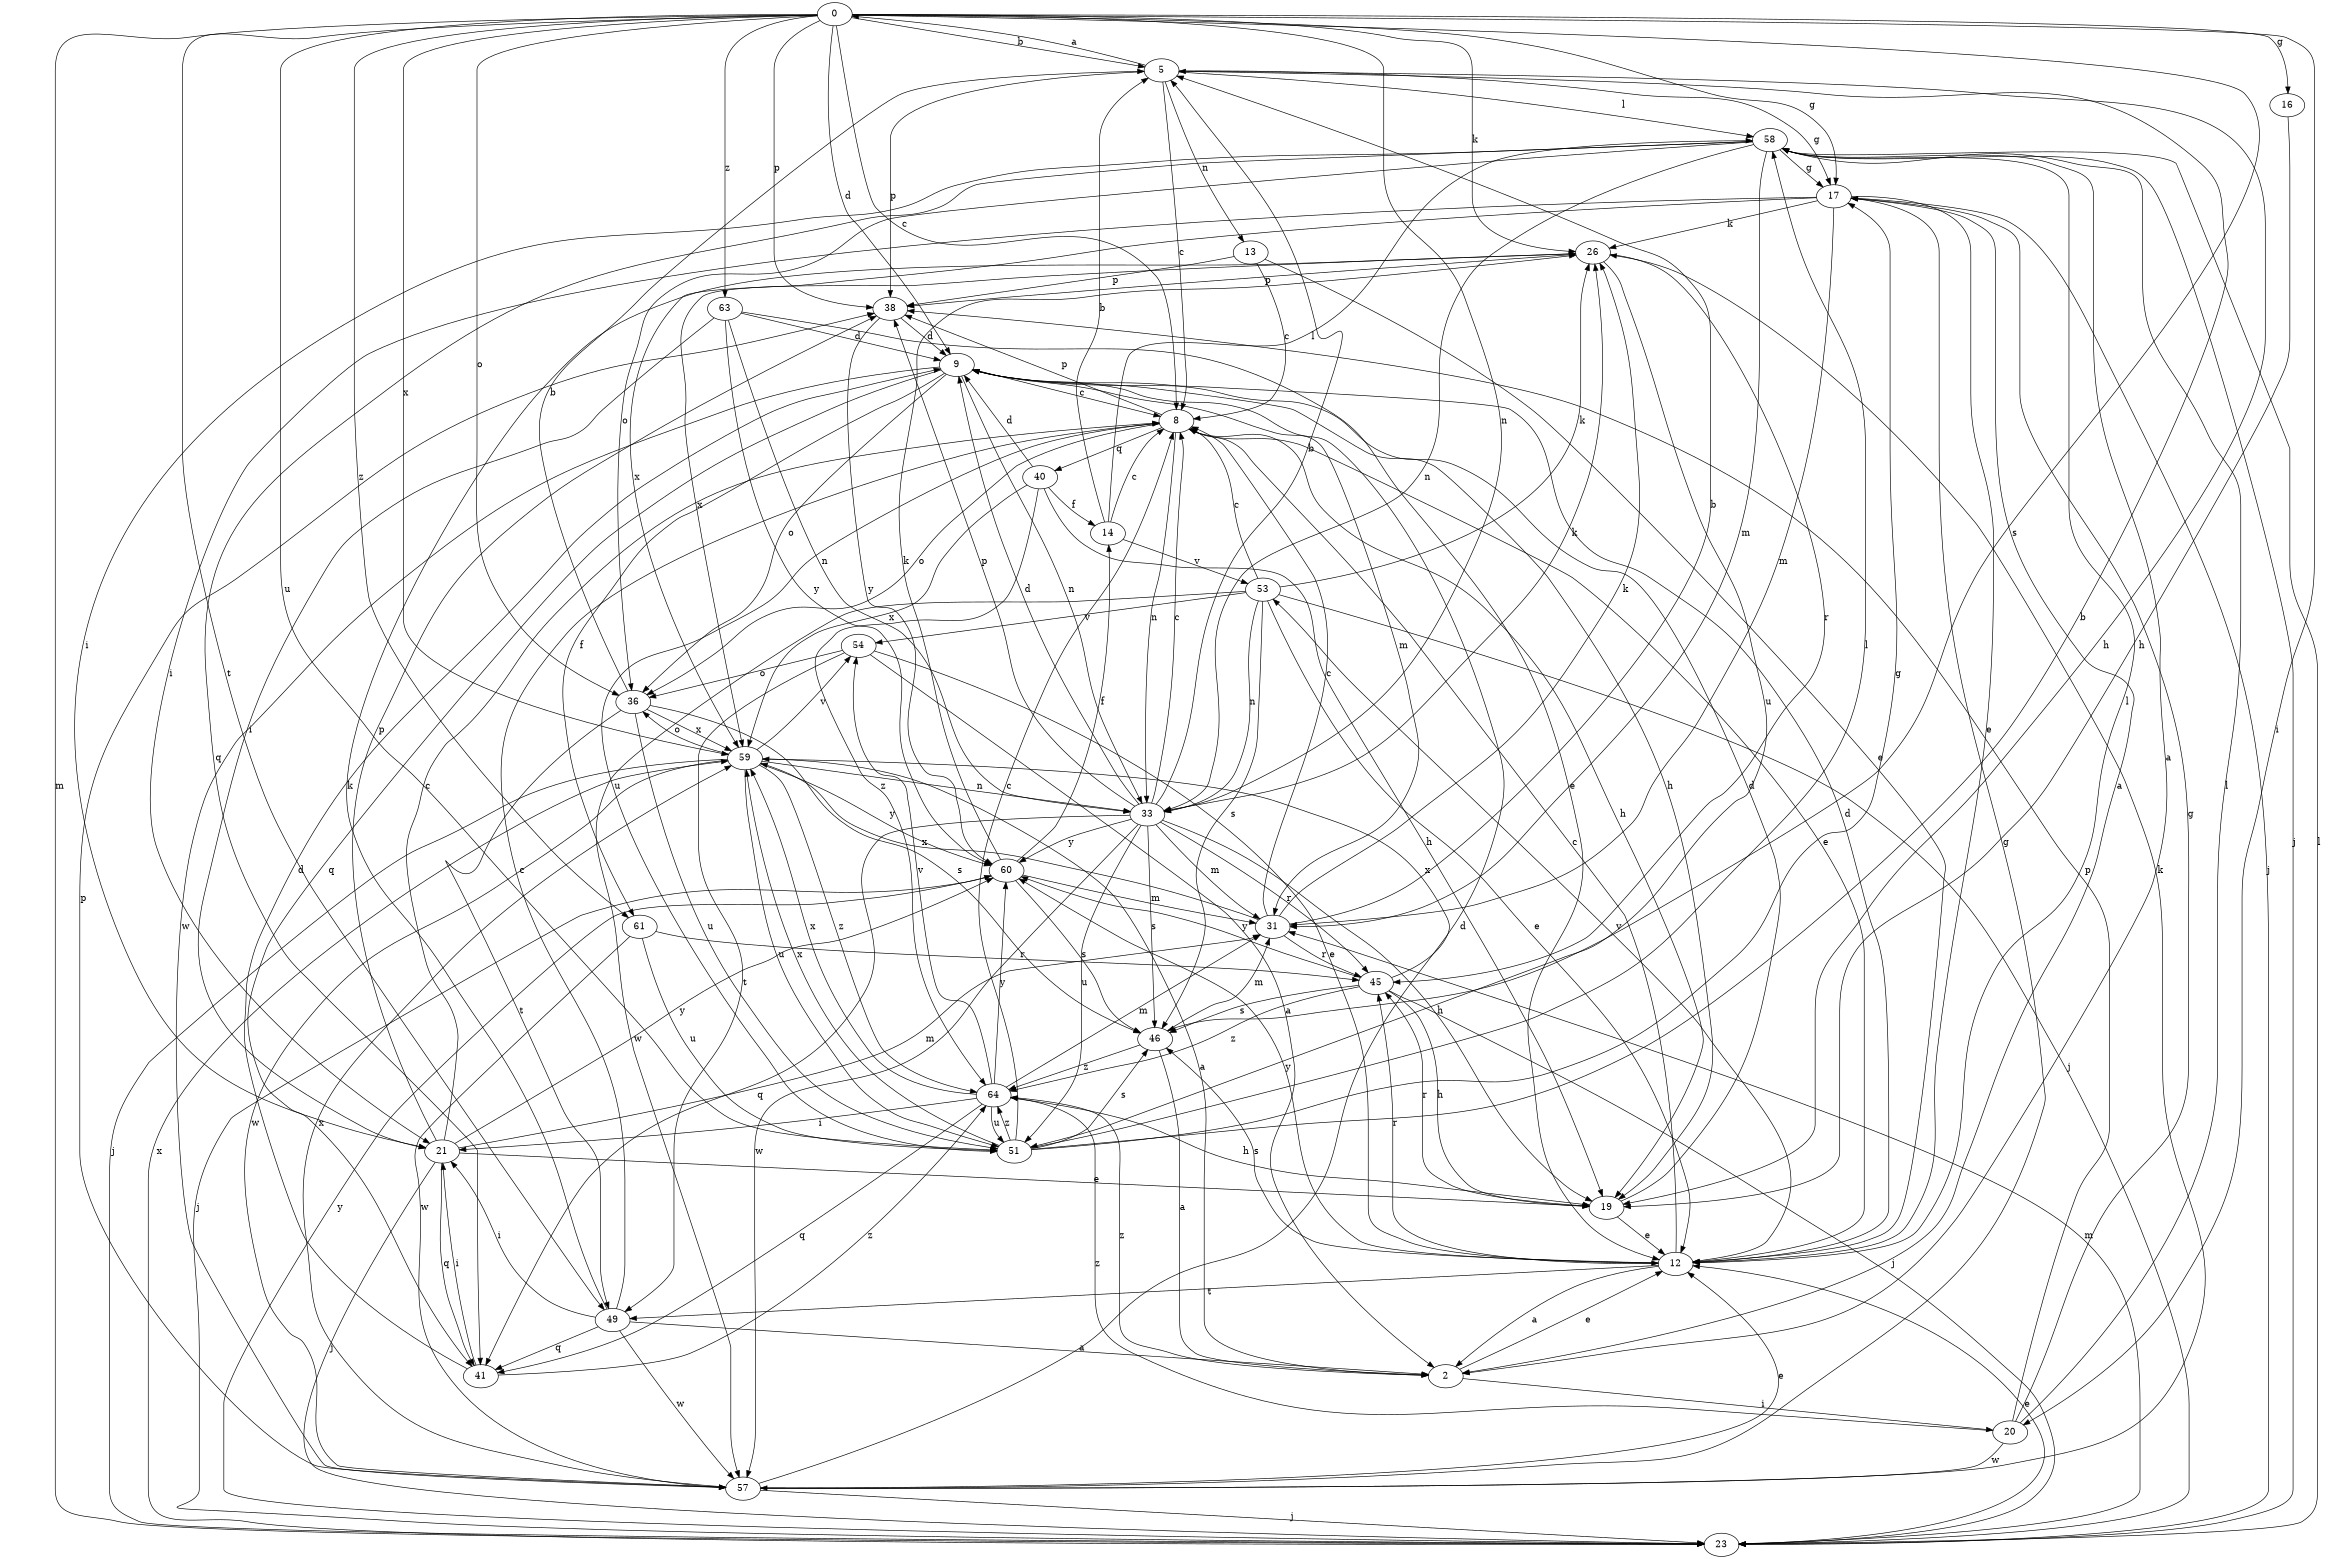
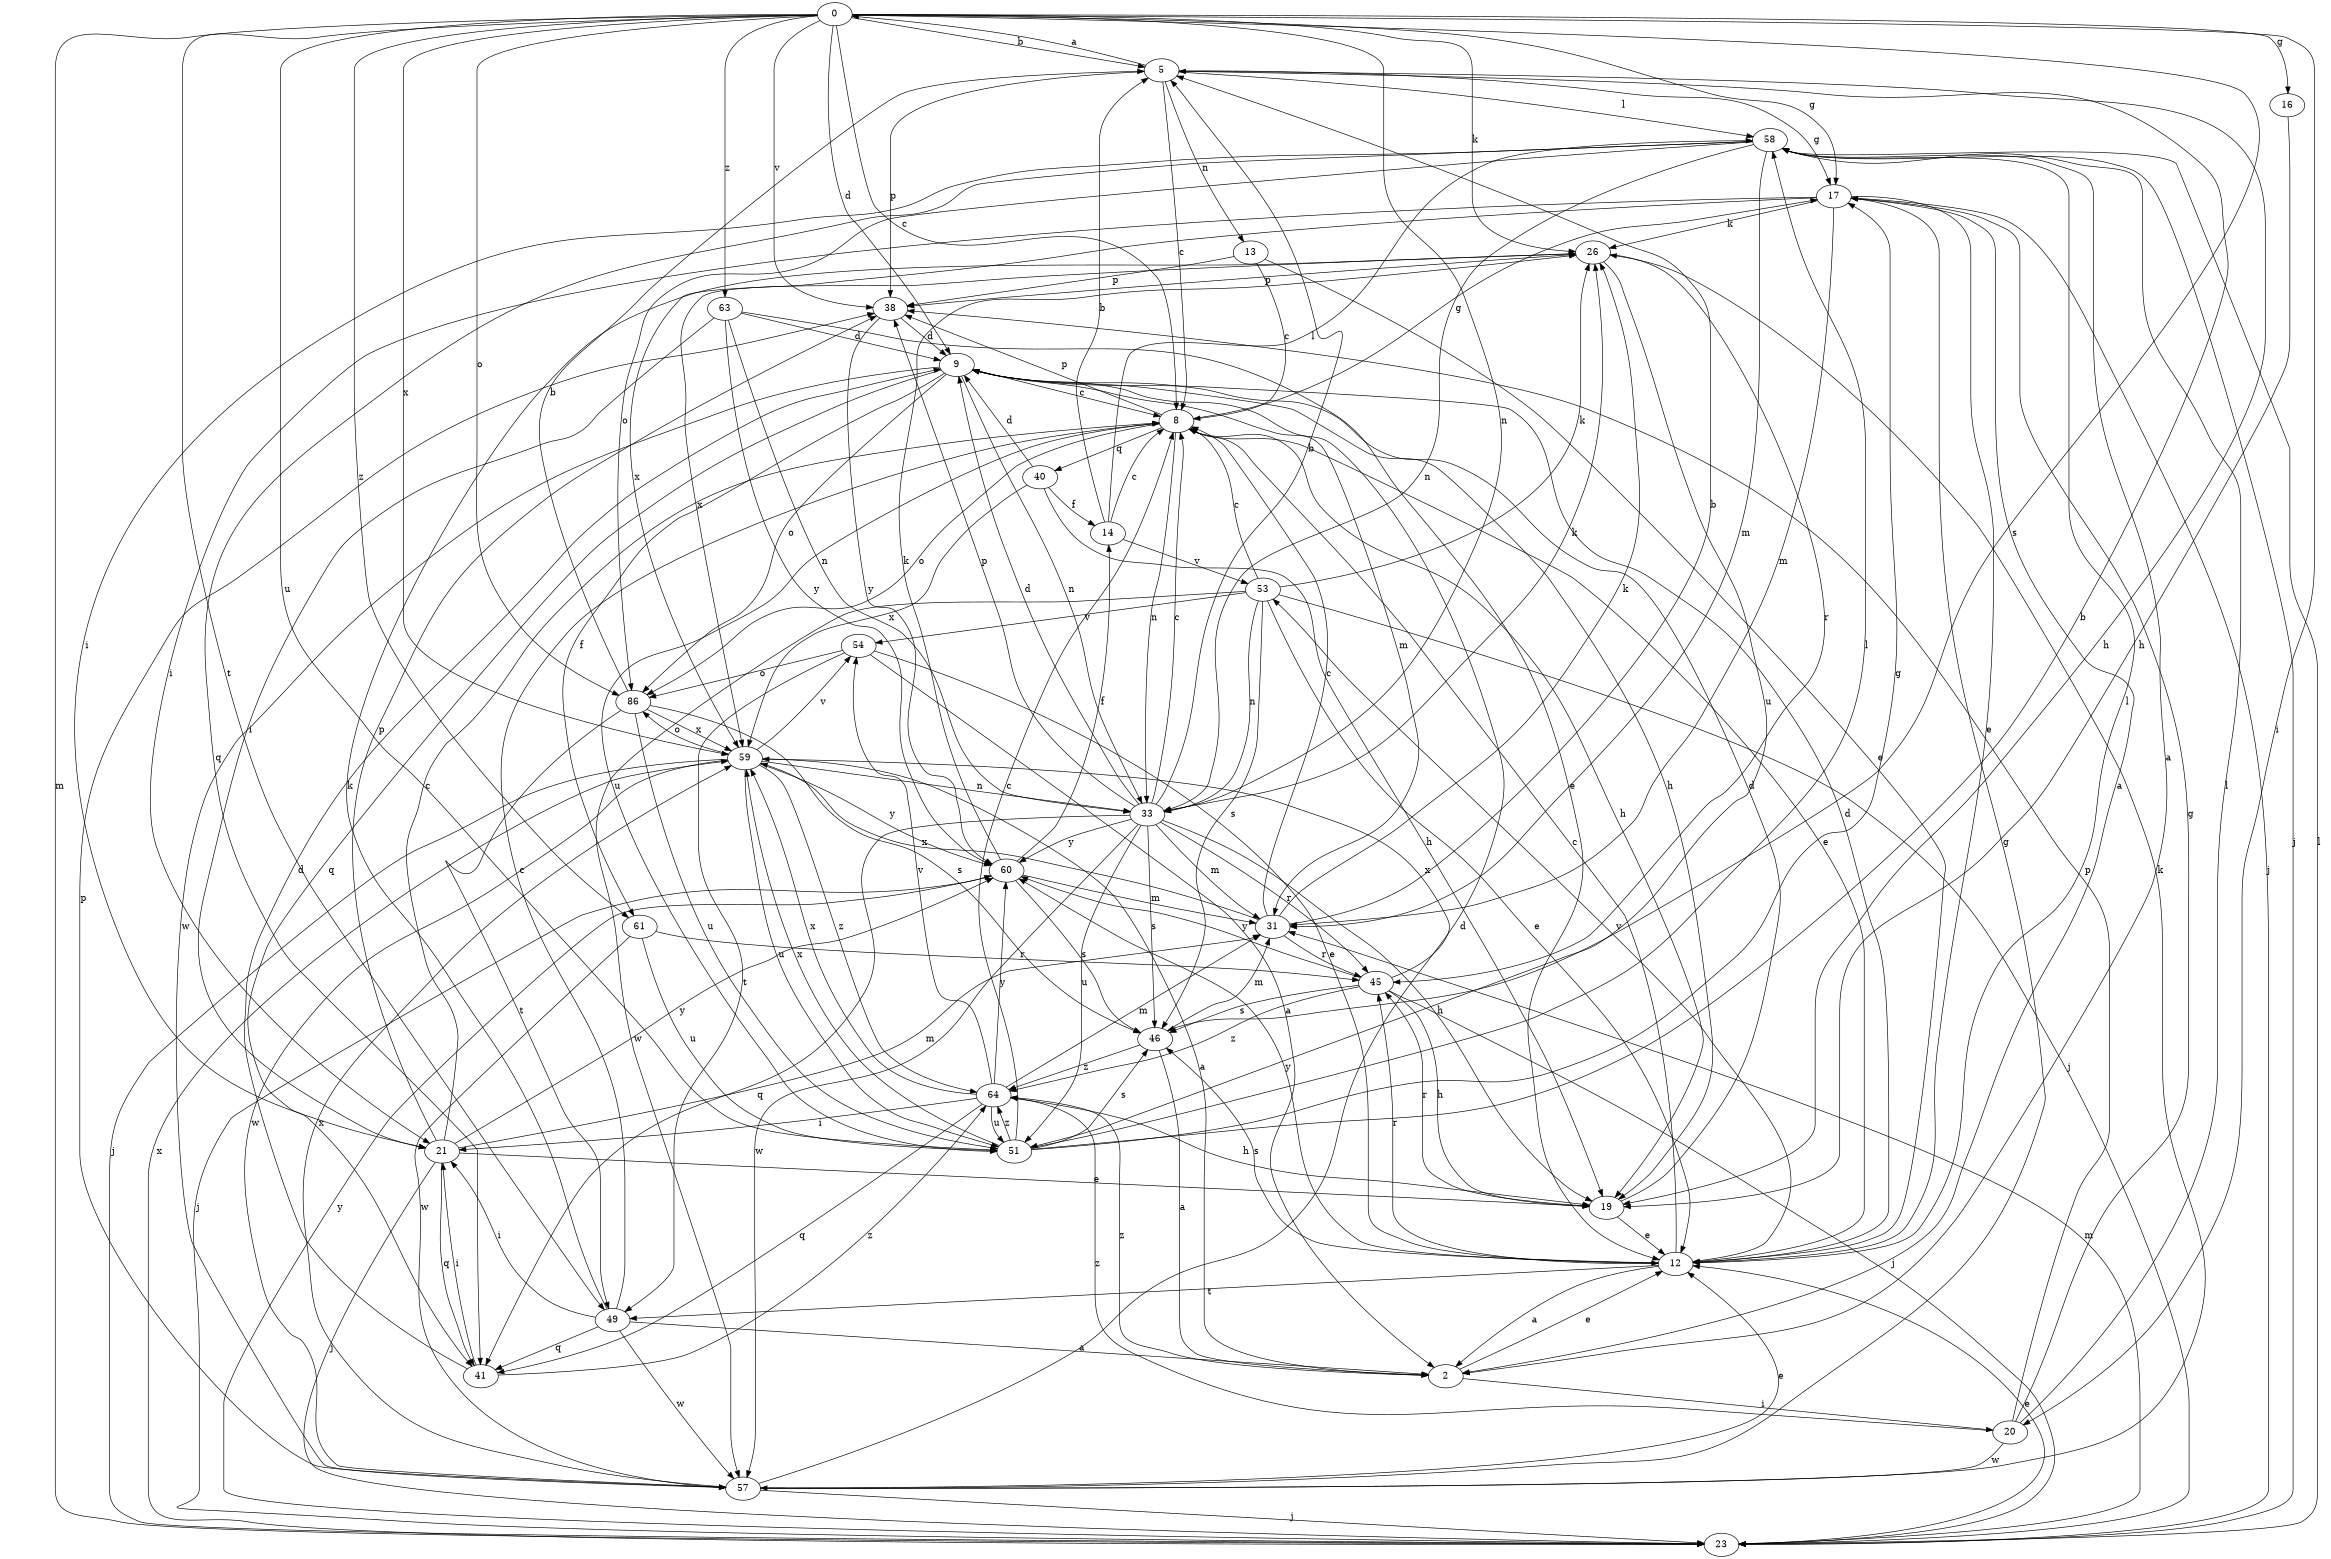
edge "58" -> "17": now "8" -> "17"
edge "0" -> "38": label "p" -> "v"
node "36": label "36" -> "86"
edge "40" -> "64": removed, label "z"
